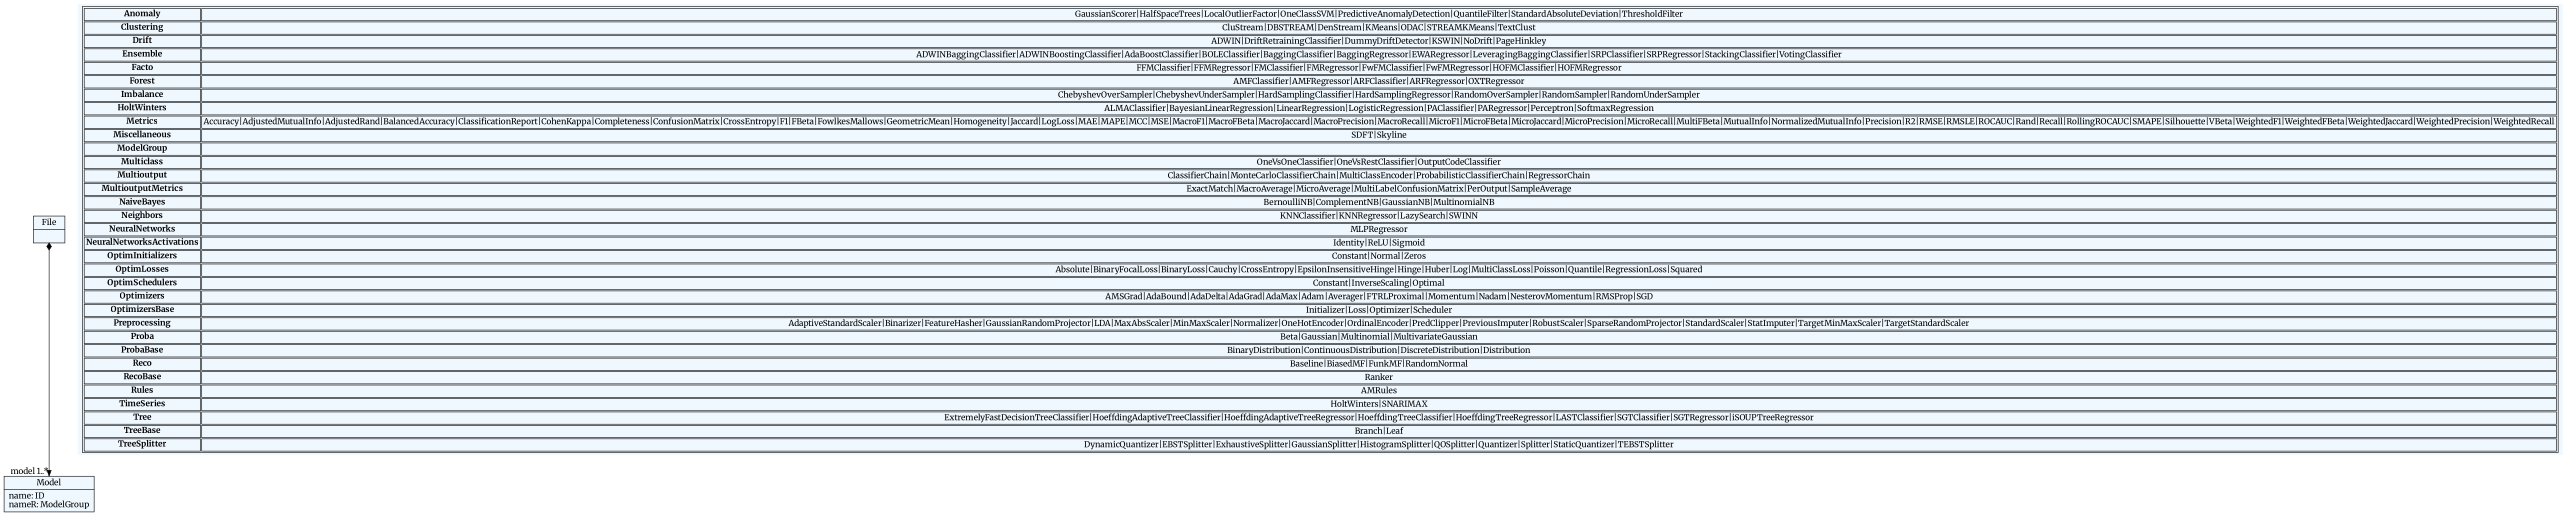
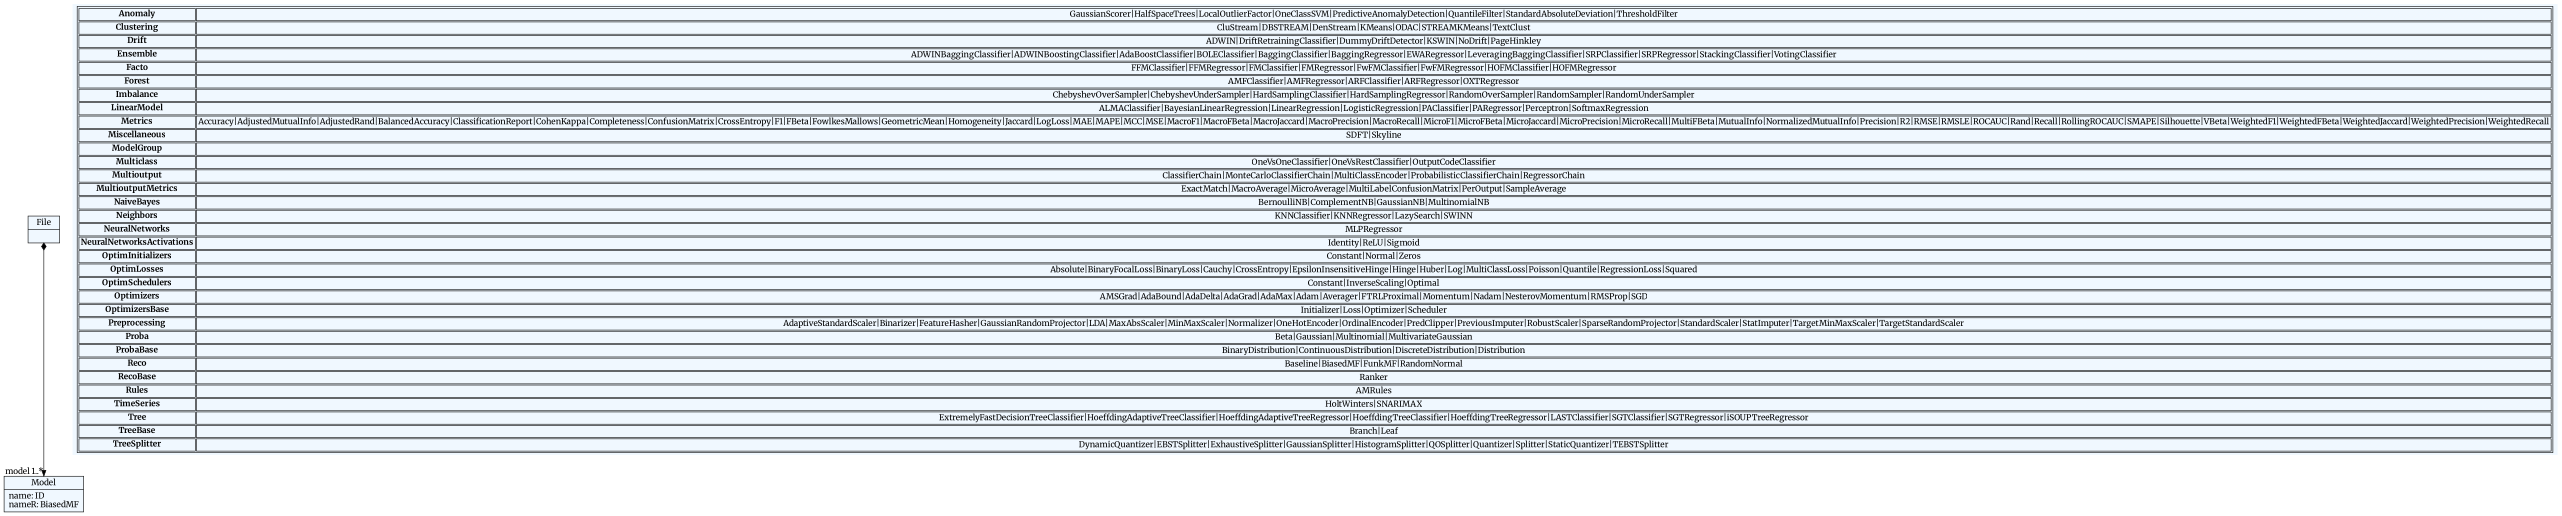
node "Anomaly": text "HoltWinters" -> "LinearModel"
node "Model": text "nameR: ModelGroup" -> "nameR: BiasedMF"
